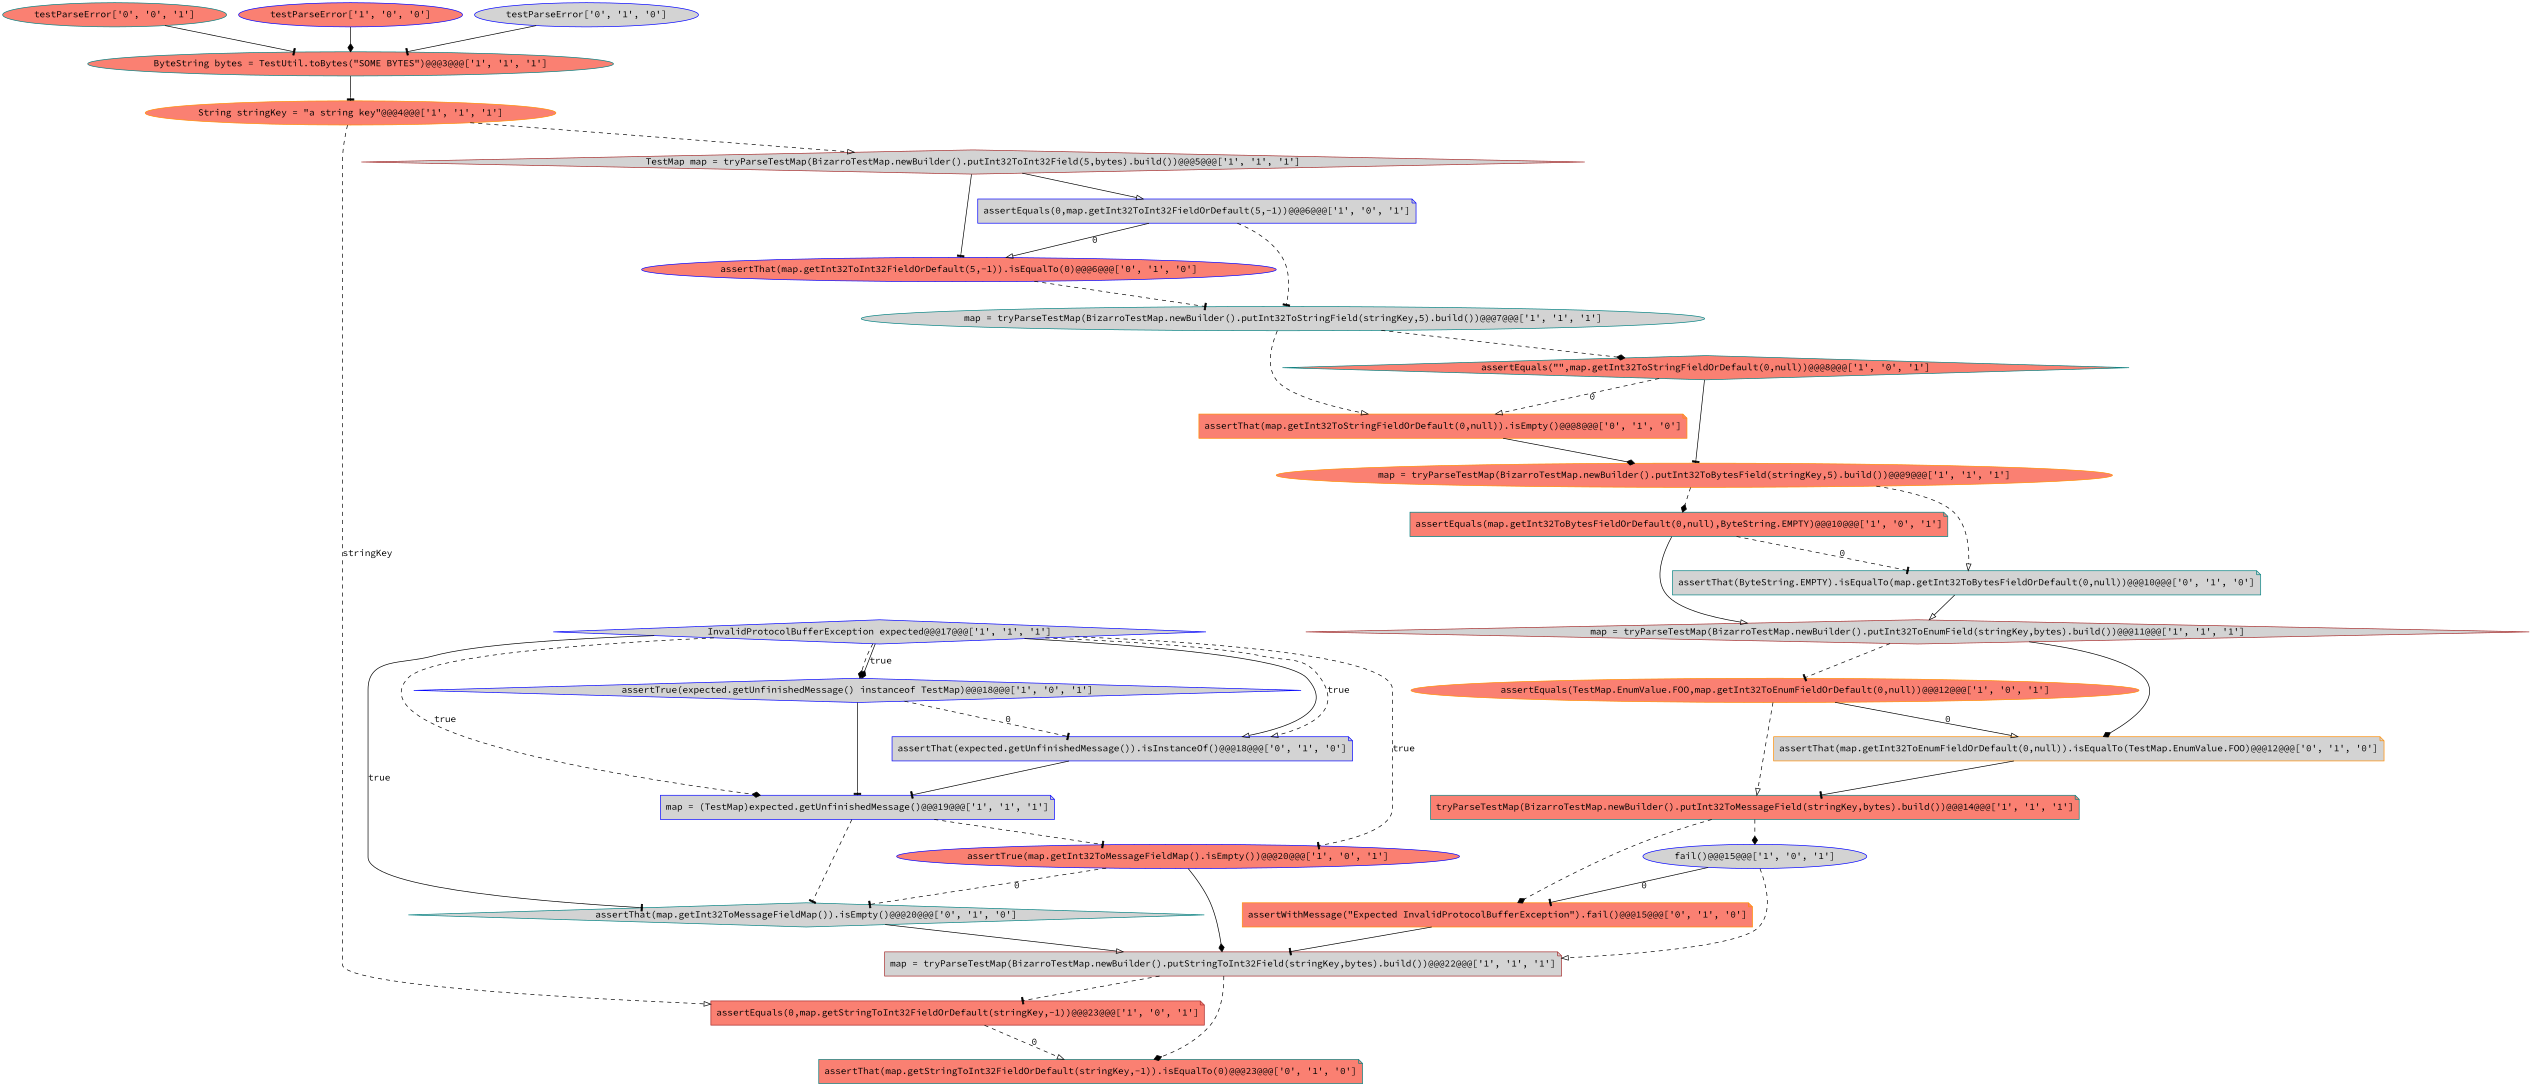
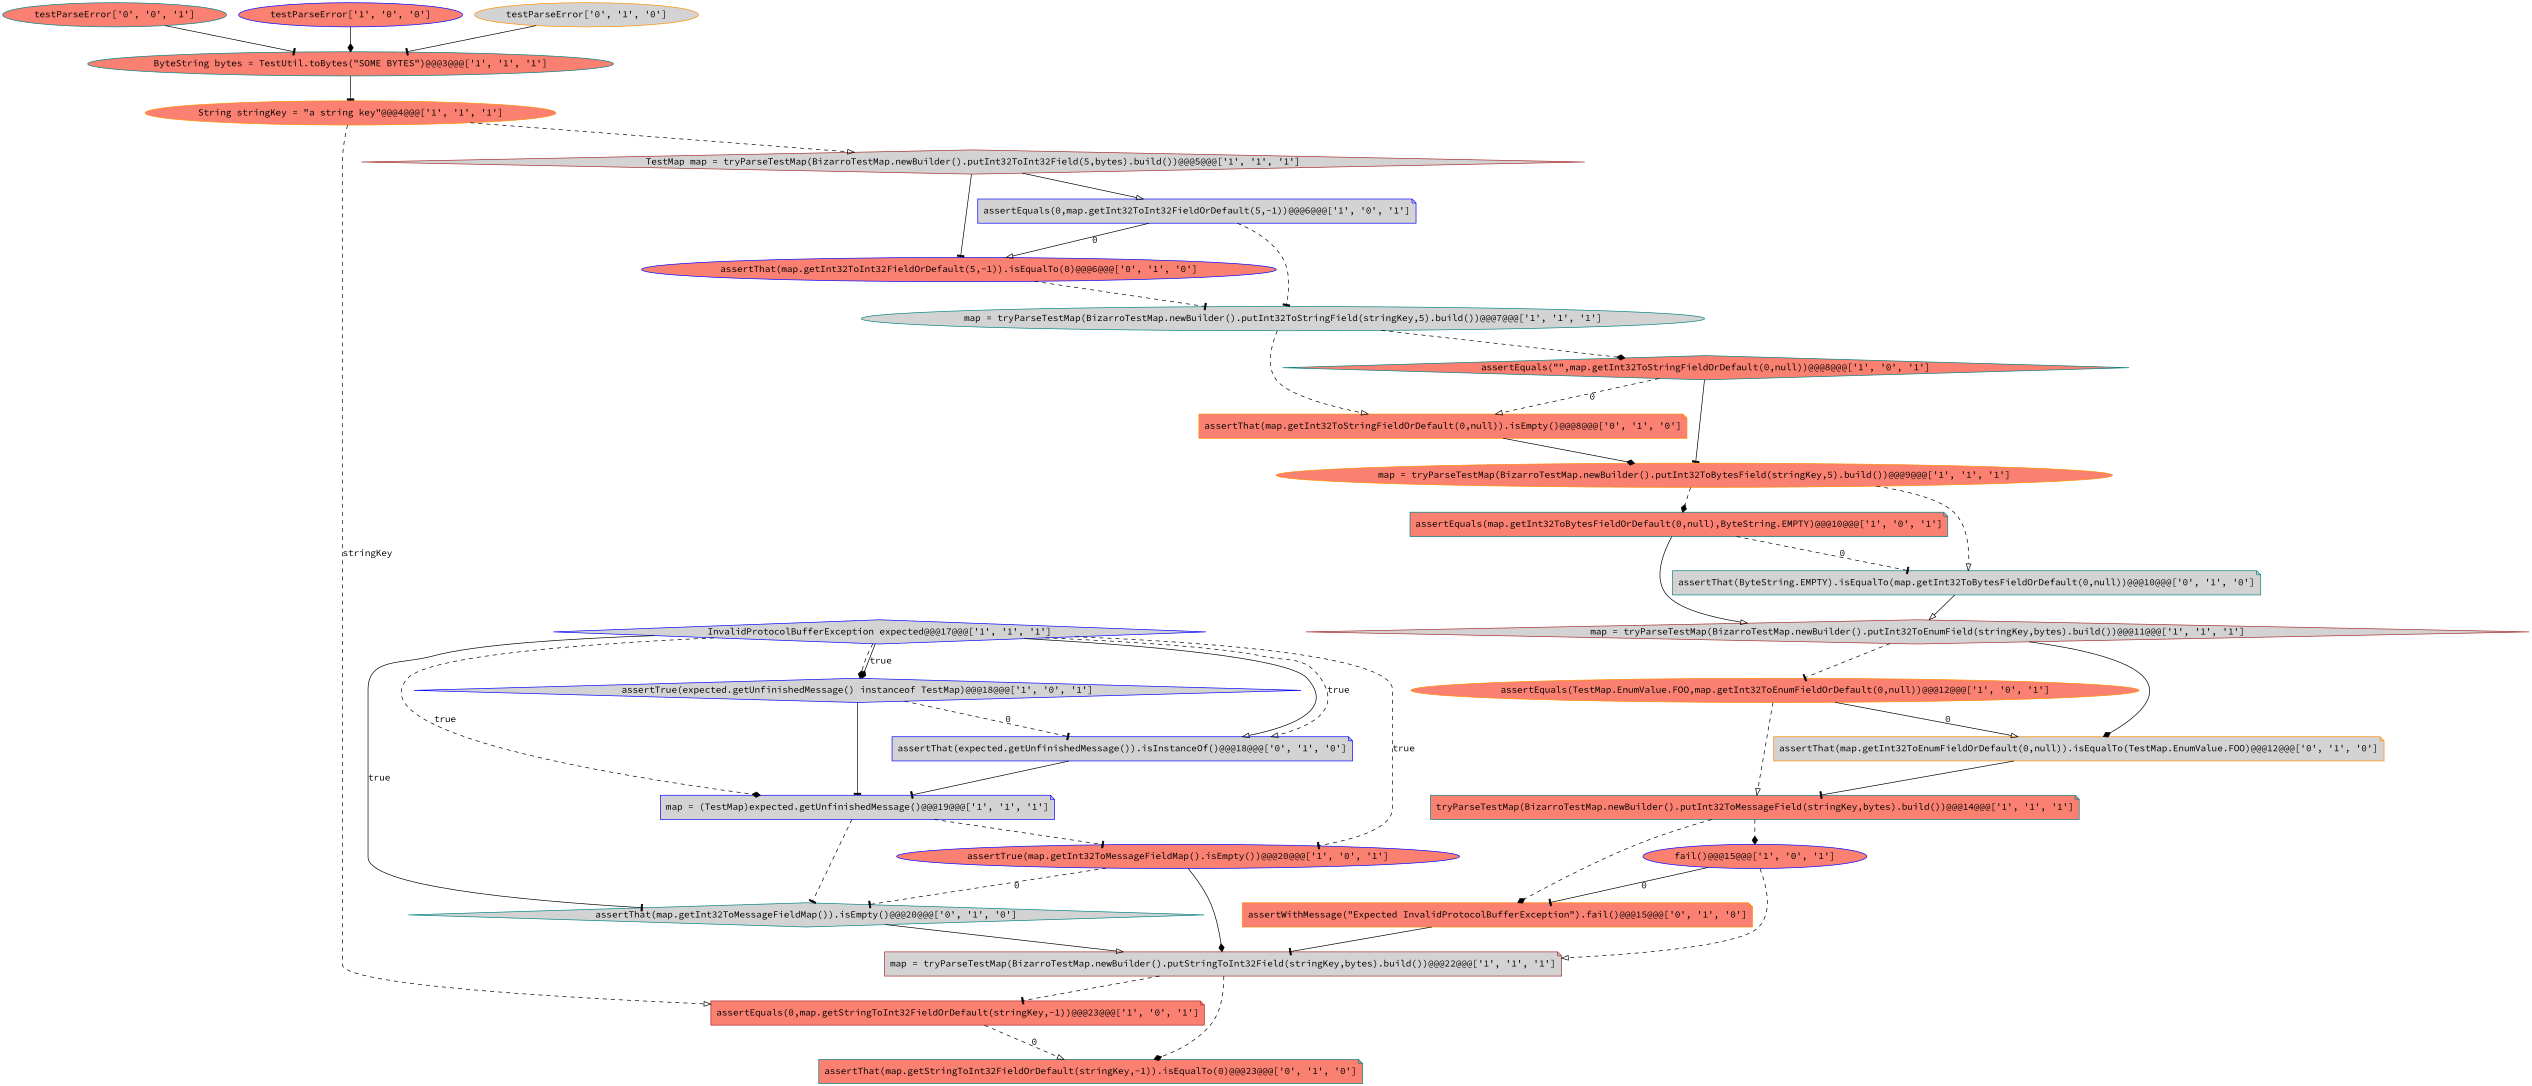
node "testParseError['0', '1', '0']": color blue -> darkorange
node "fail()@@@15@@@['1', '0', '1']": fillcolor lightgrey -> salmon
